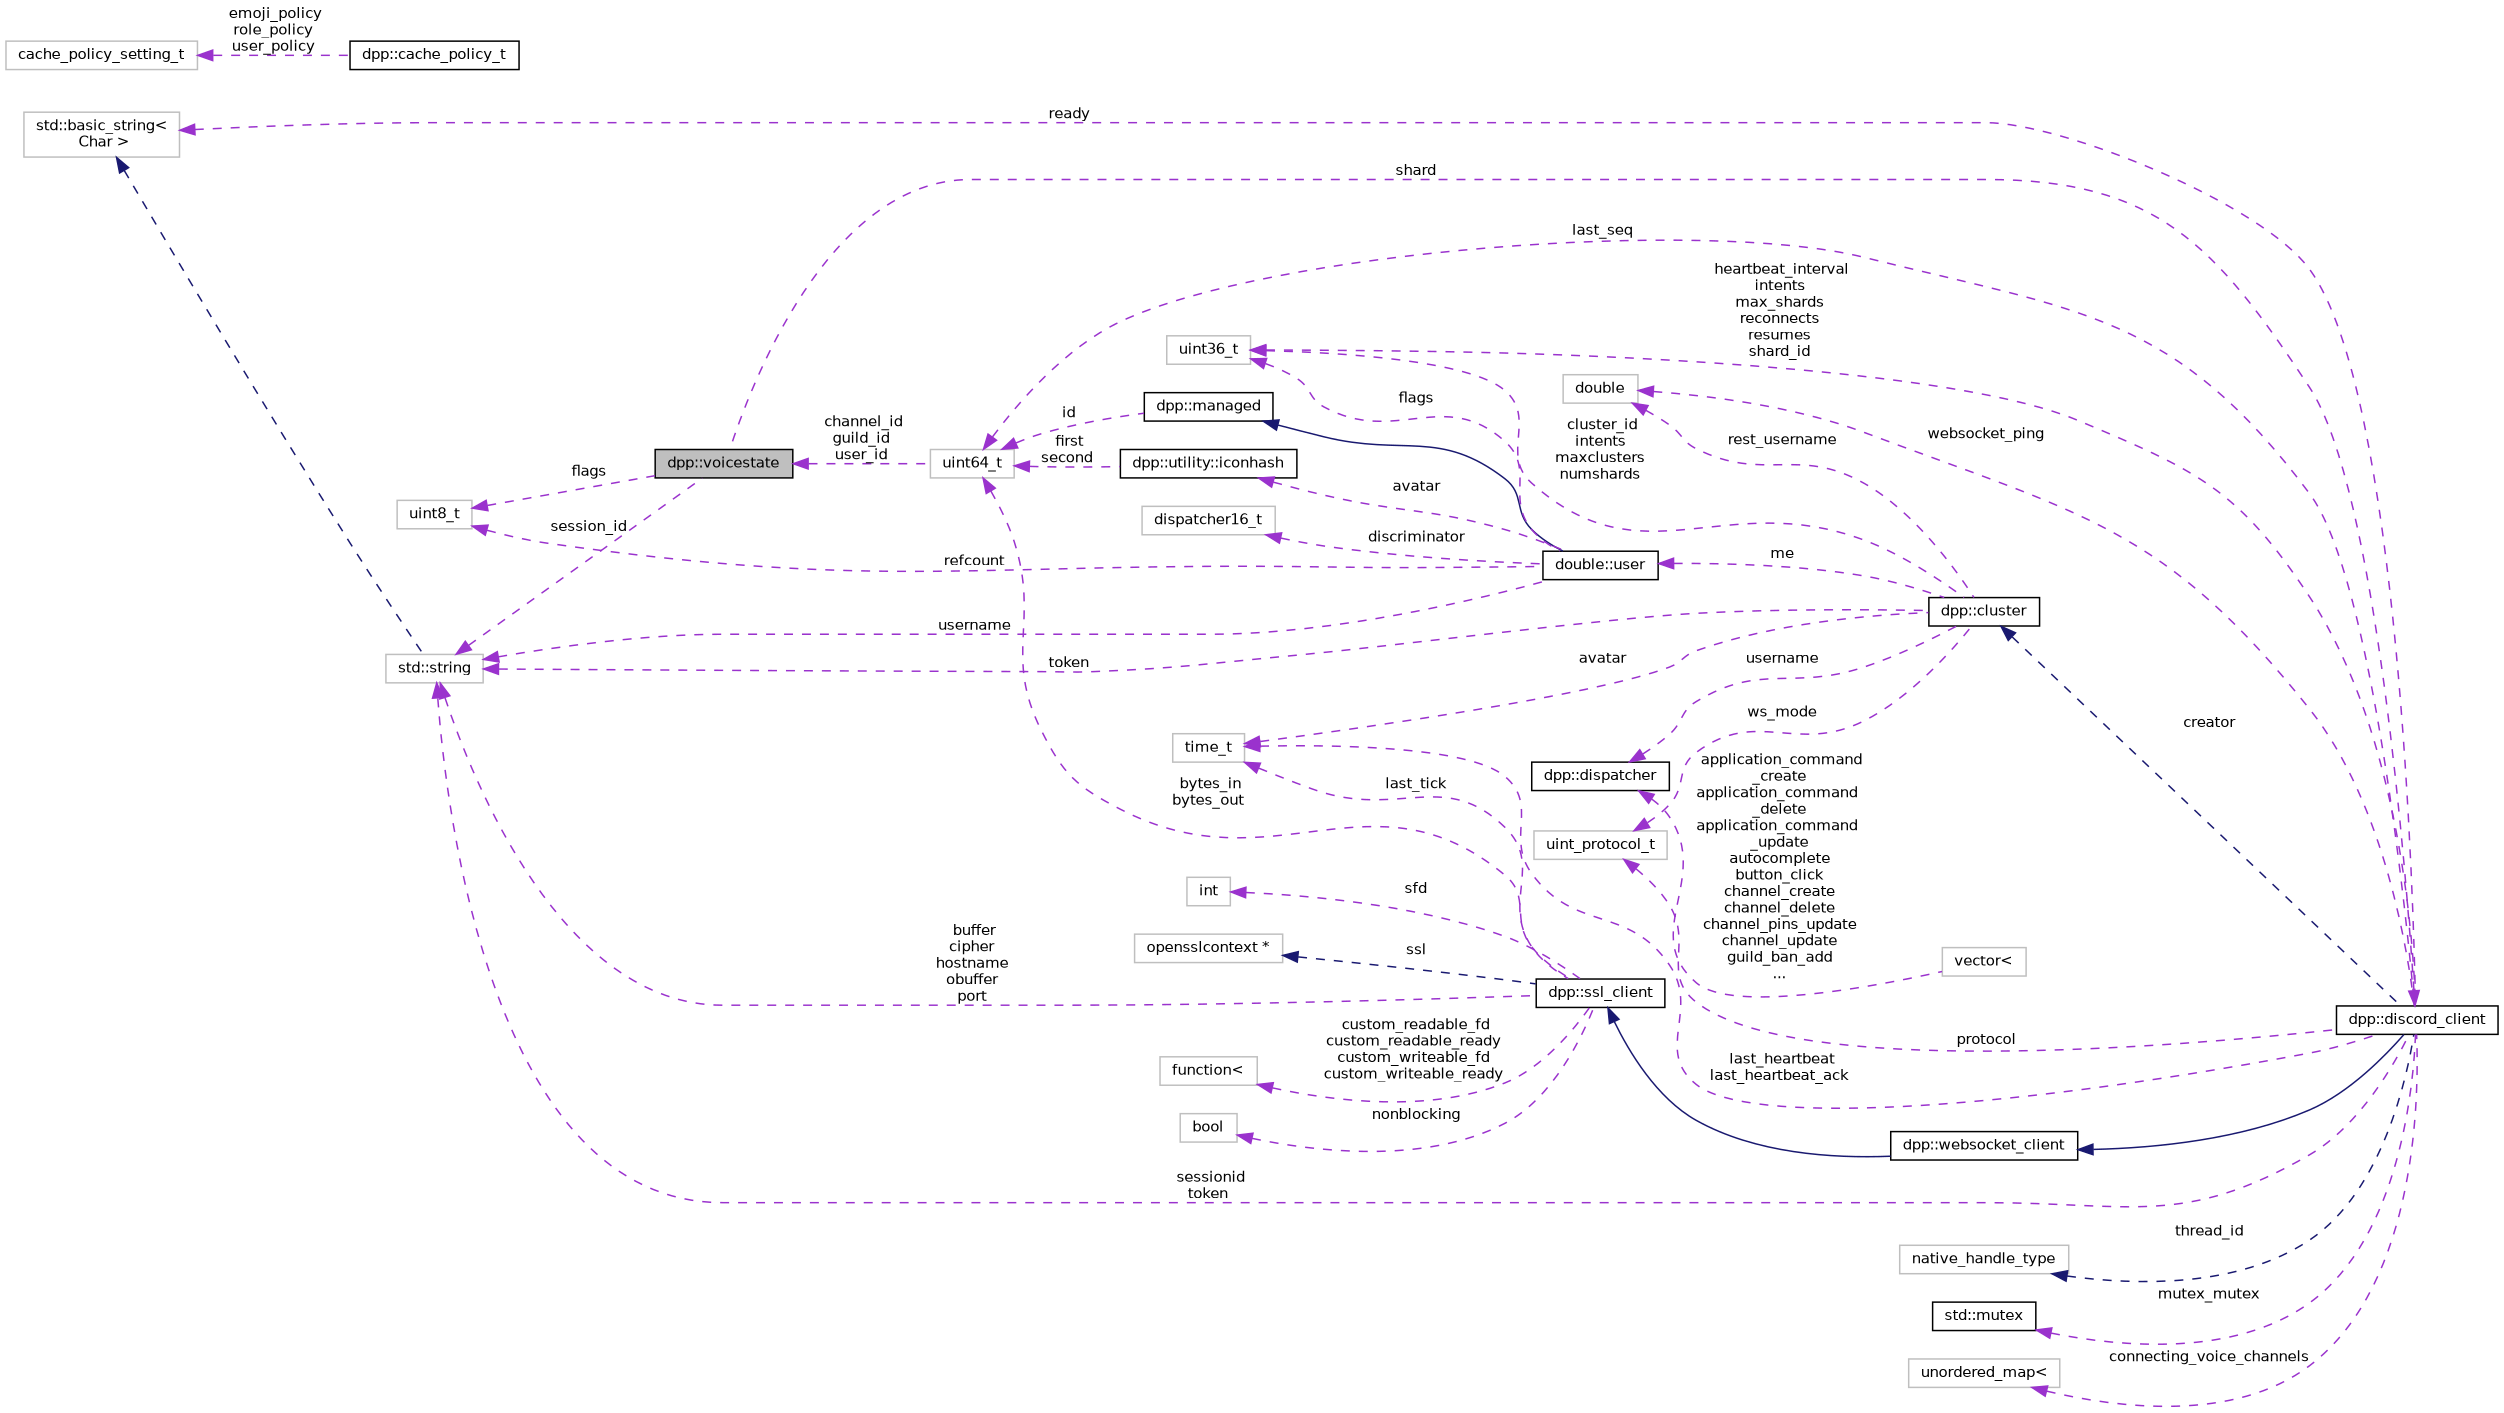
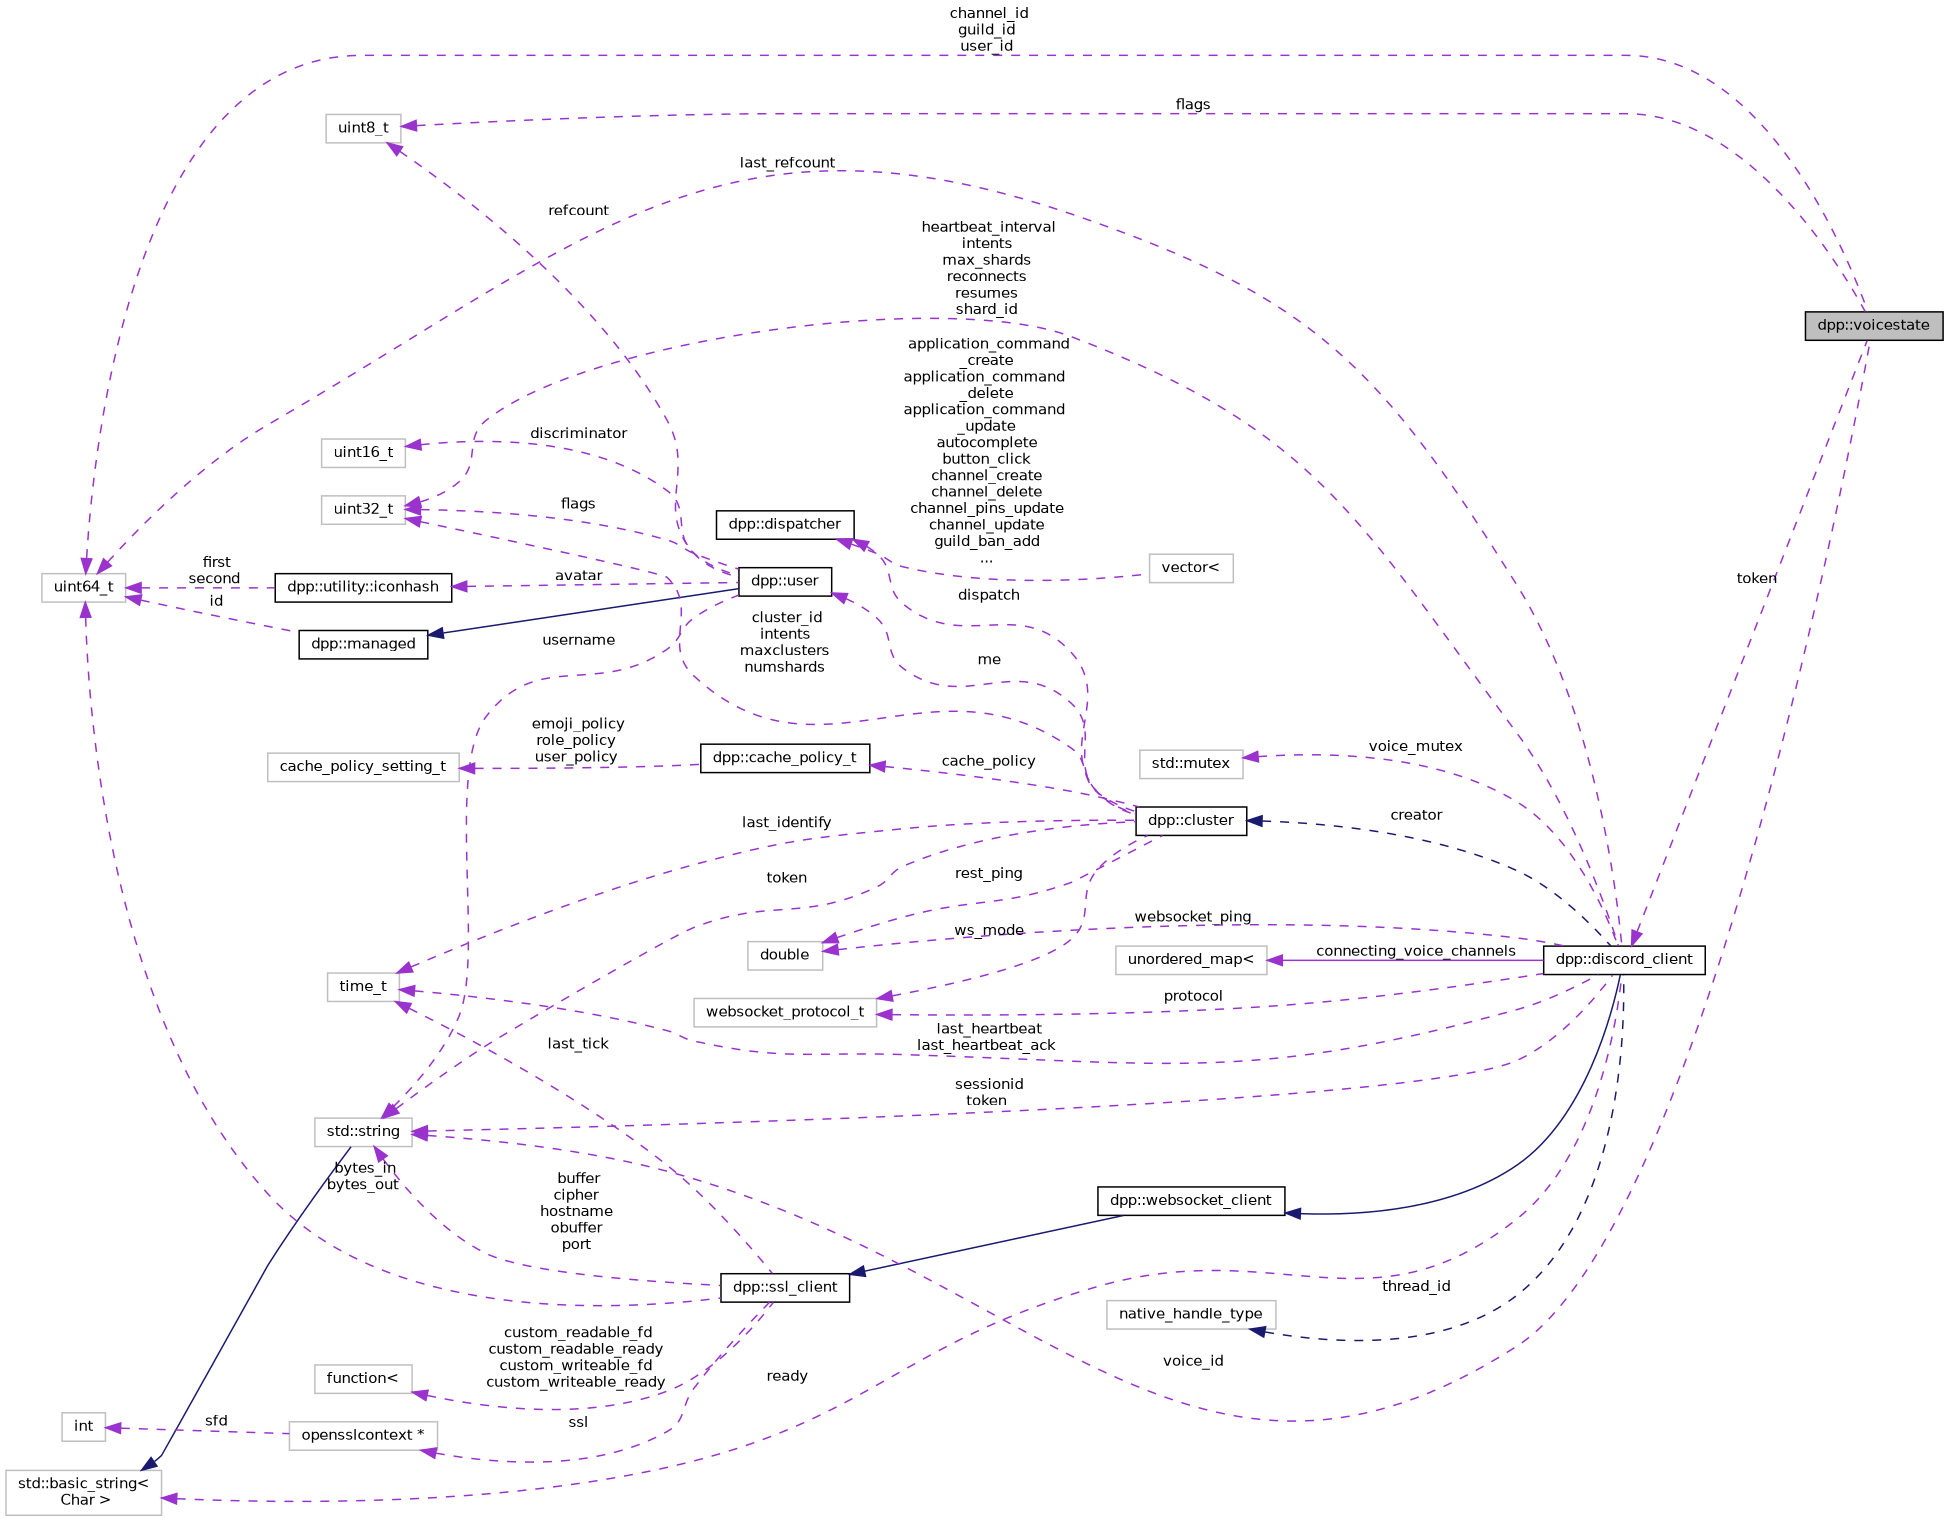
edge "dpp::voicestate" -> "dpp::discord_client": label " shard" -> " token"
edge "dpp::discord_client" -> "uint64_t": label " last_seq" -> " last_refcount"
node "uint36_t": label "uint36_t" -> "uint32_t"
edge "std::string" -> "std::basic_string< Char >": style dashed -> solid
edge "dpp::cluster" -> "double": label " rest_username" -> " rest_ping"
edge "uint64_t" -> "dpp::voicestate": reversed
node "dispatcher16_t": label "dispatcher16_t" -> "uint16_t"
edge "dpp::voicestate" -> "std::string": label " session_id" -> " voice_id"
node "double::user": label "double::user" -> "dpp::user"
edge "dpp::cluster" -> "time_t": label " avatar" -> " last_identify"
edge "dpp::cluster" -> "dpp::dispatcher": label " username" -> " dispatch"
edge "dpp::cluster" -> "dpp::cache_policy_t": added, label "cache_policy"
node "uint_protocol_t": label "uint_protocol_t" -> "websocket_protocol_t"
edge "dpp::ssl_client" -> "int": now "opensslcontext *" -> "int"
edge "dpp::ssl_client" -> "opensslcontext *": color midnightblue -> darkorchid3
node "bool": removed
edge "dpp::discord_client" -> "std::mutex": label " mutex_mutex" -> " voice_mutex"
node "std::mutex": color black -> grey75
edge "dpp::discord_client" -> "unordered_map<": style dashed -> solid
